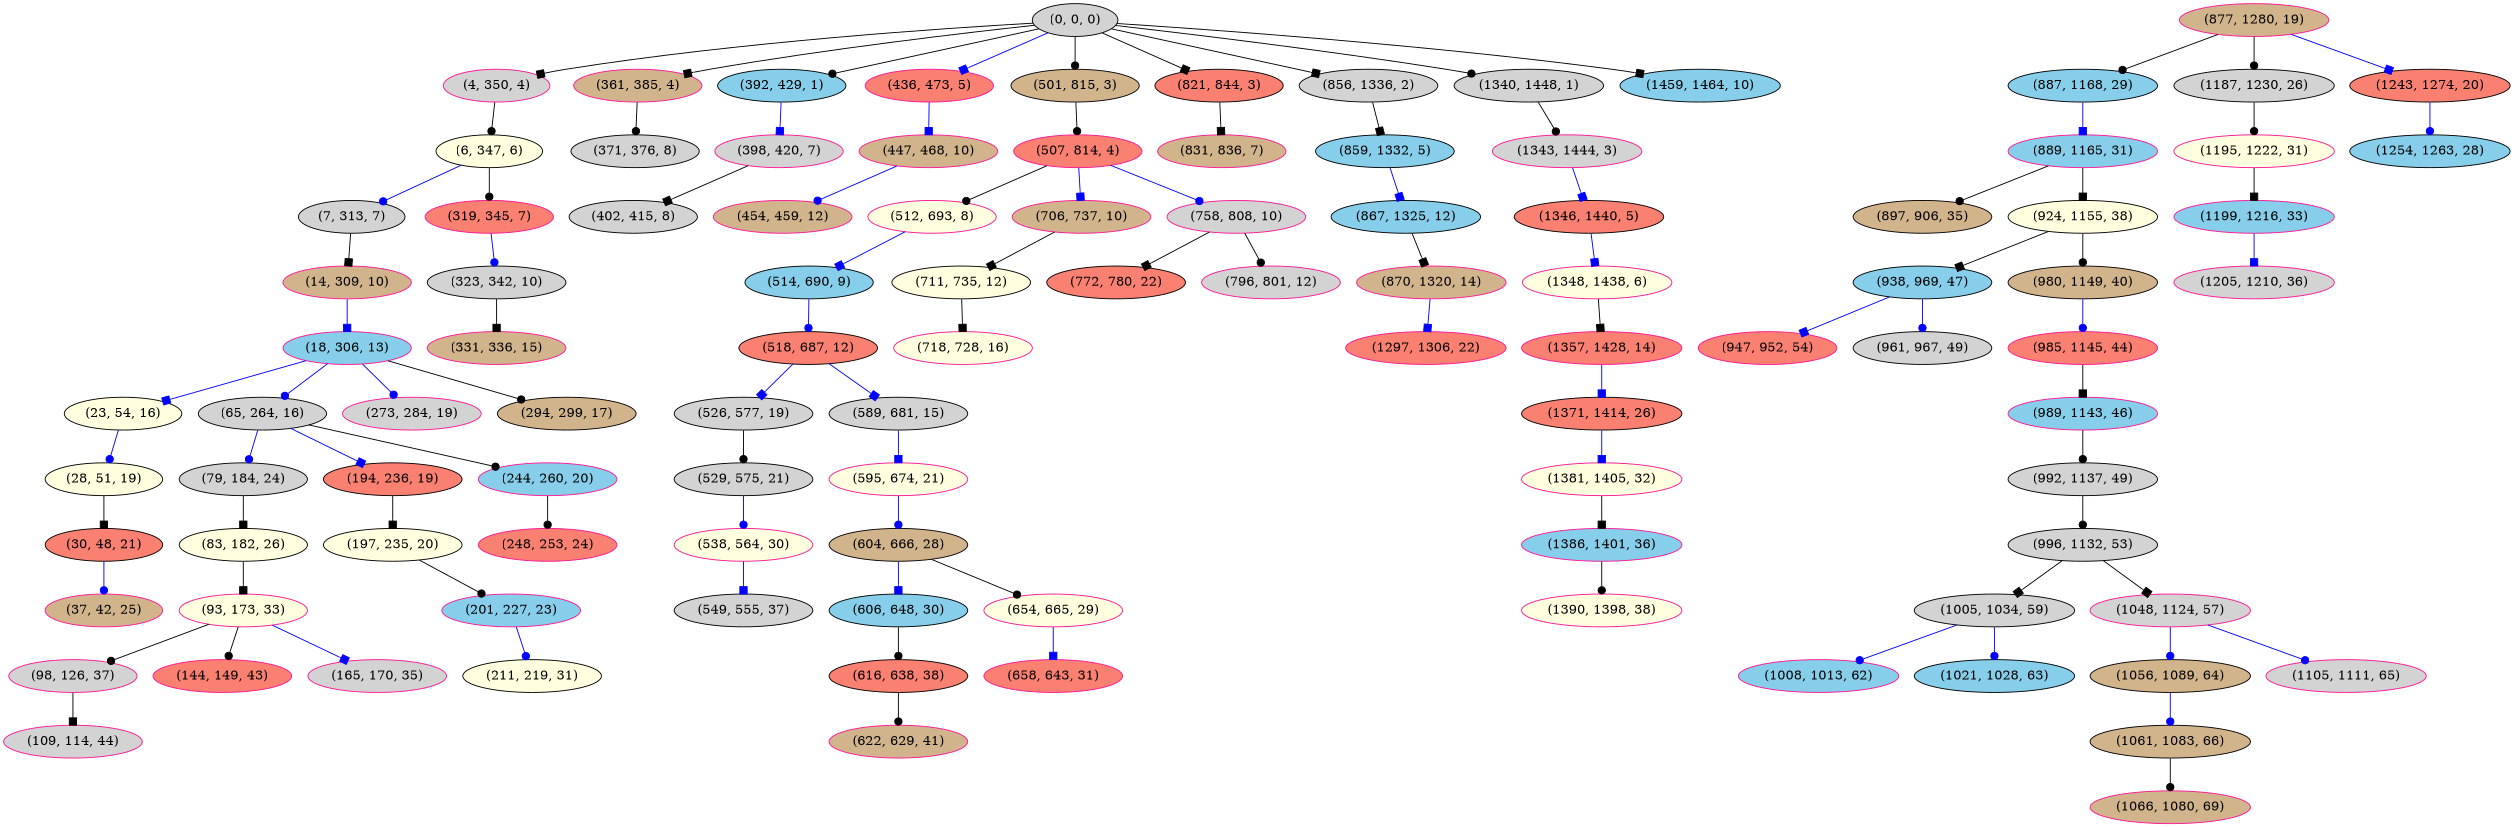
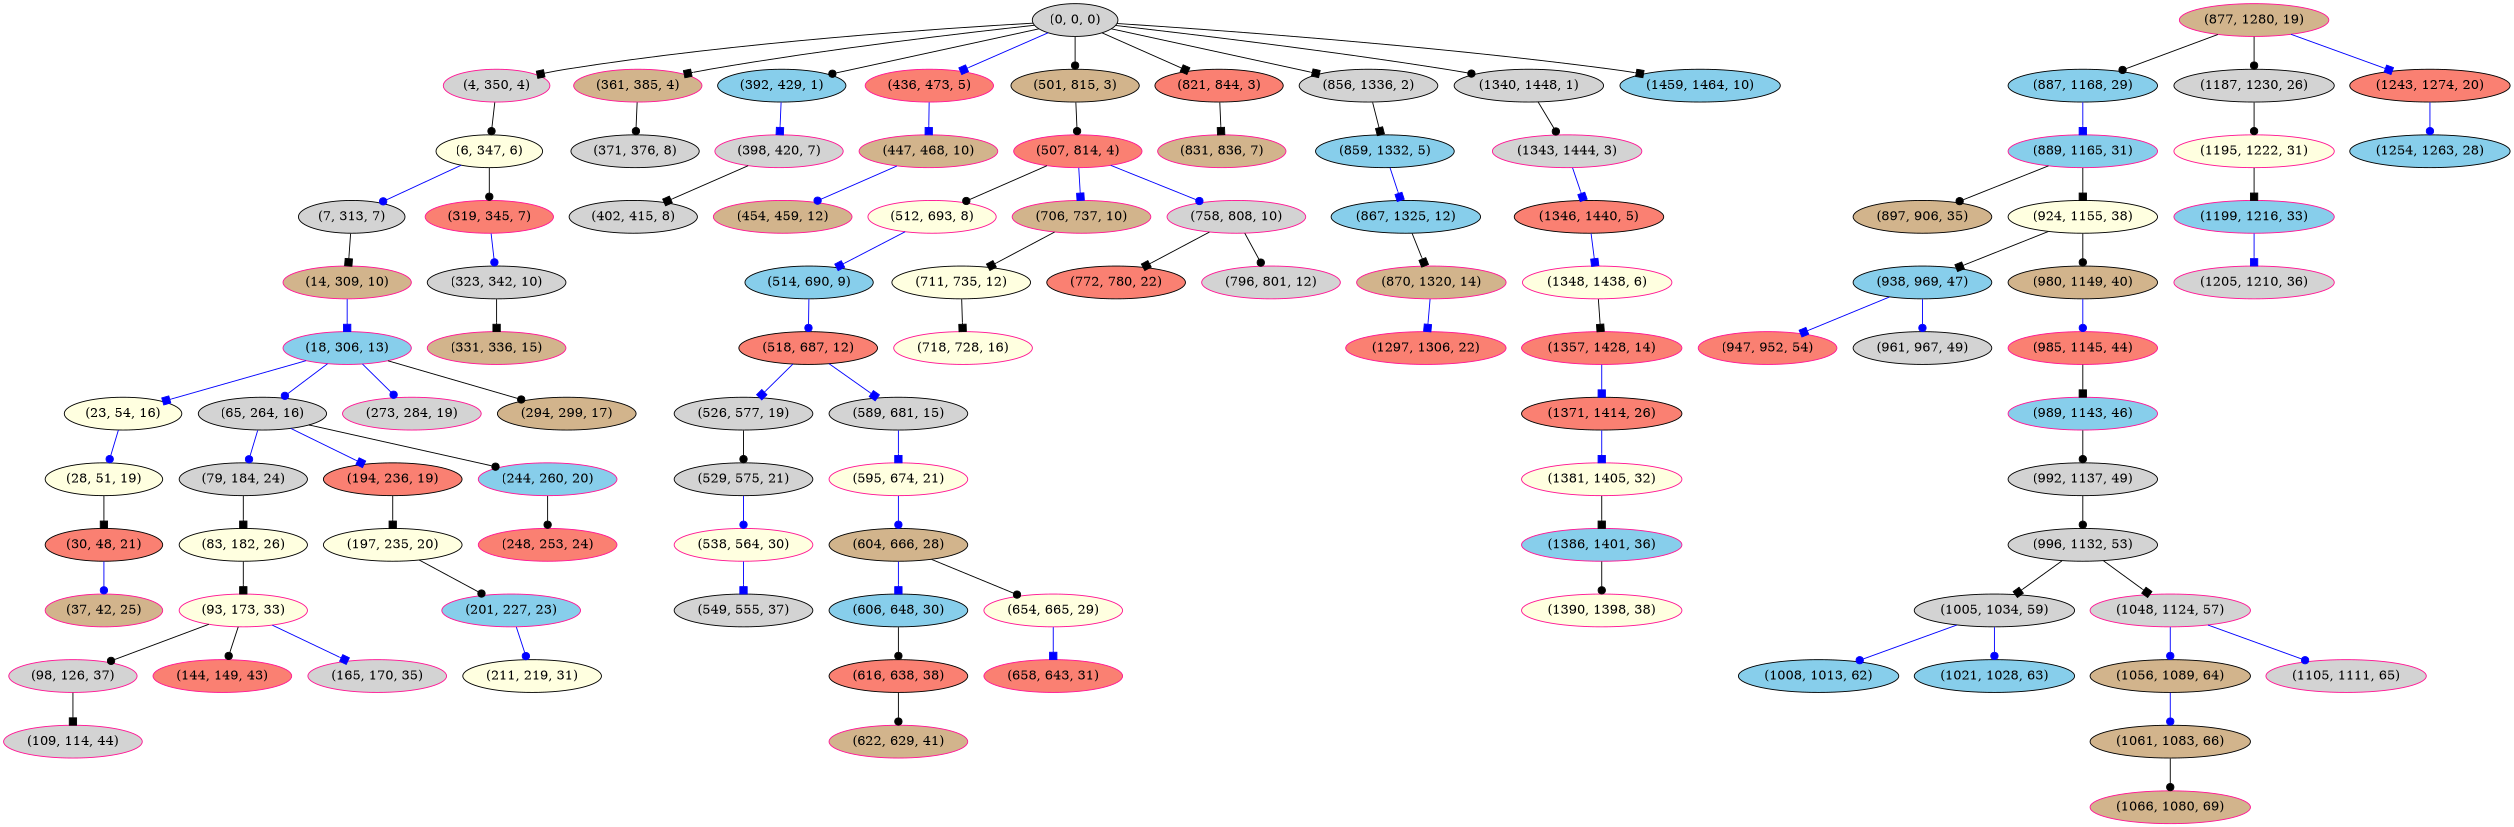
node "(1008, 1013, 62)": color deeppink -> black
